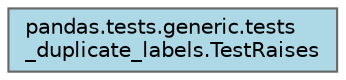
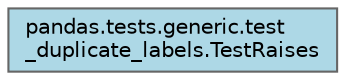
node "pandas.tests.generic.tests _duplicate_labels.TestRaises": label "pandas.tests.generic.tests _duplicate_labels.TestRaises" -> "pandas.tests.generic.test _duplicate_labels.TestRaises"
